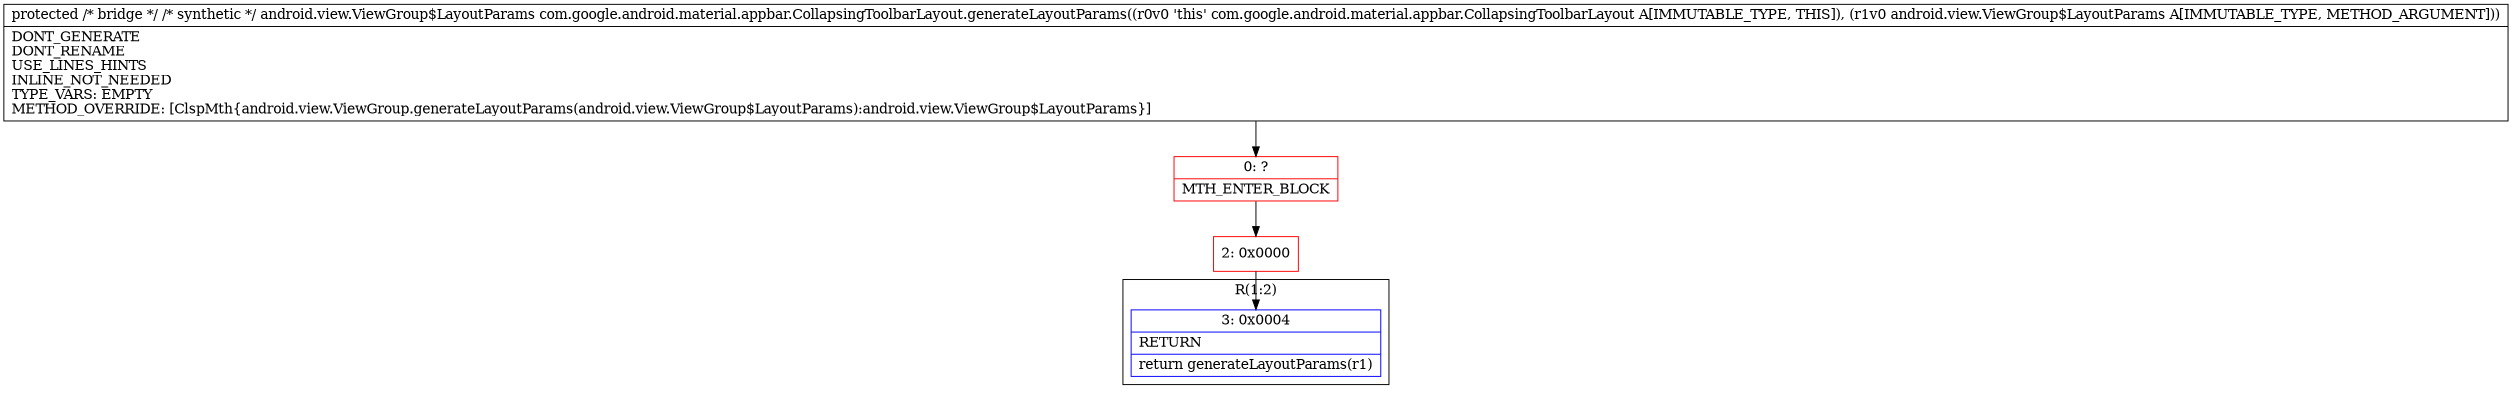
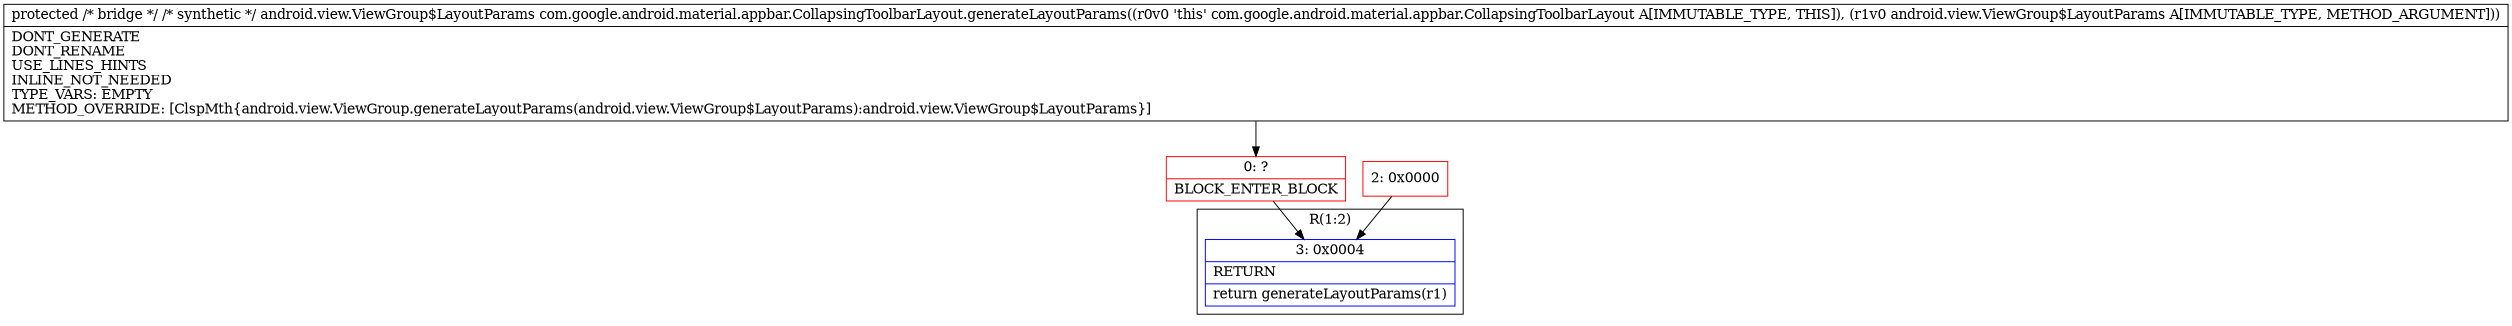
node "0: ?": text "MTH_ENTER_BLOCK" -> "BLOCK_ENTER_BLOCK"
edge "0: ?" -> "2: 0x0000": now "0: ?" -> "3: 0x0004"
